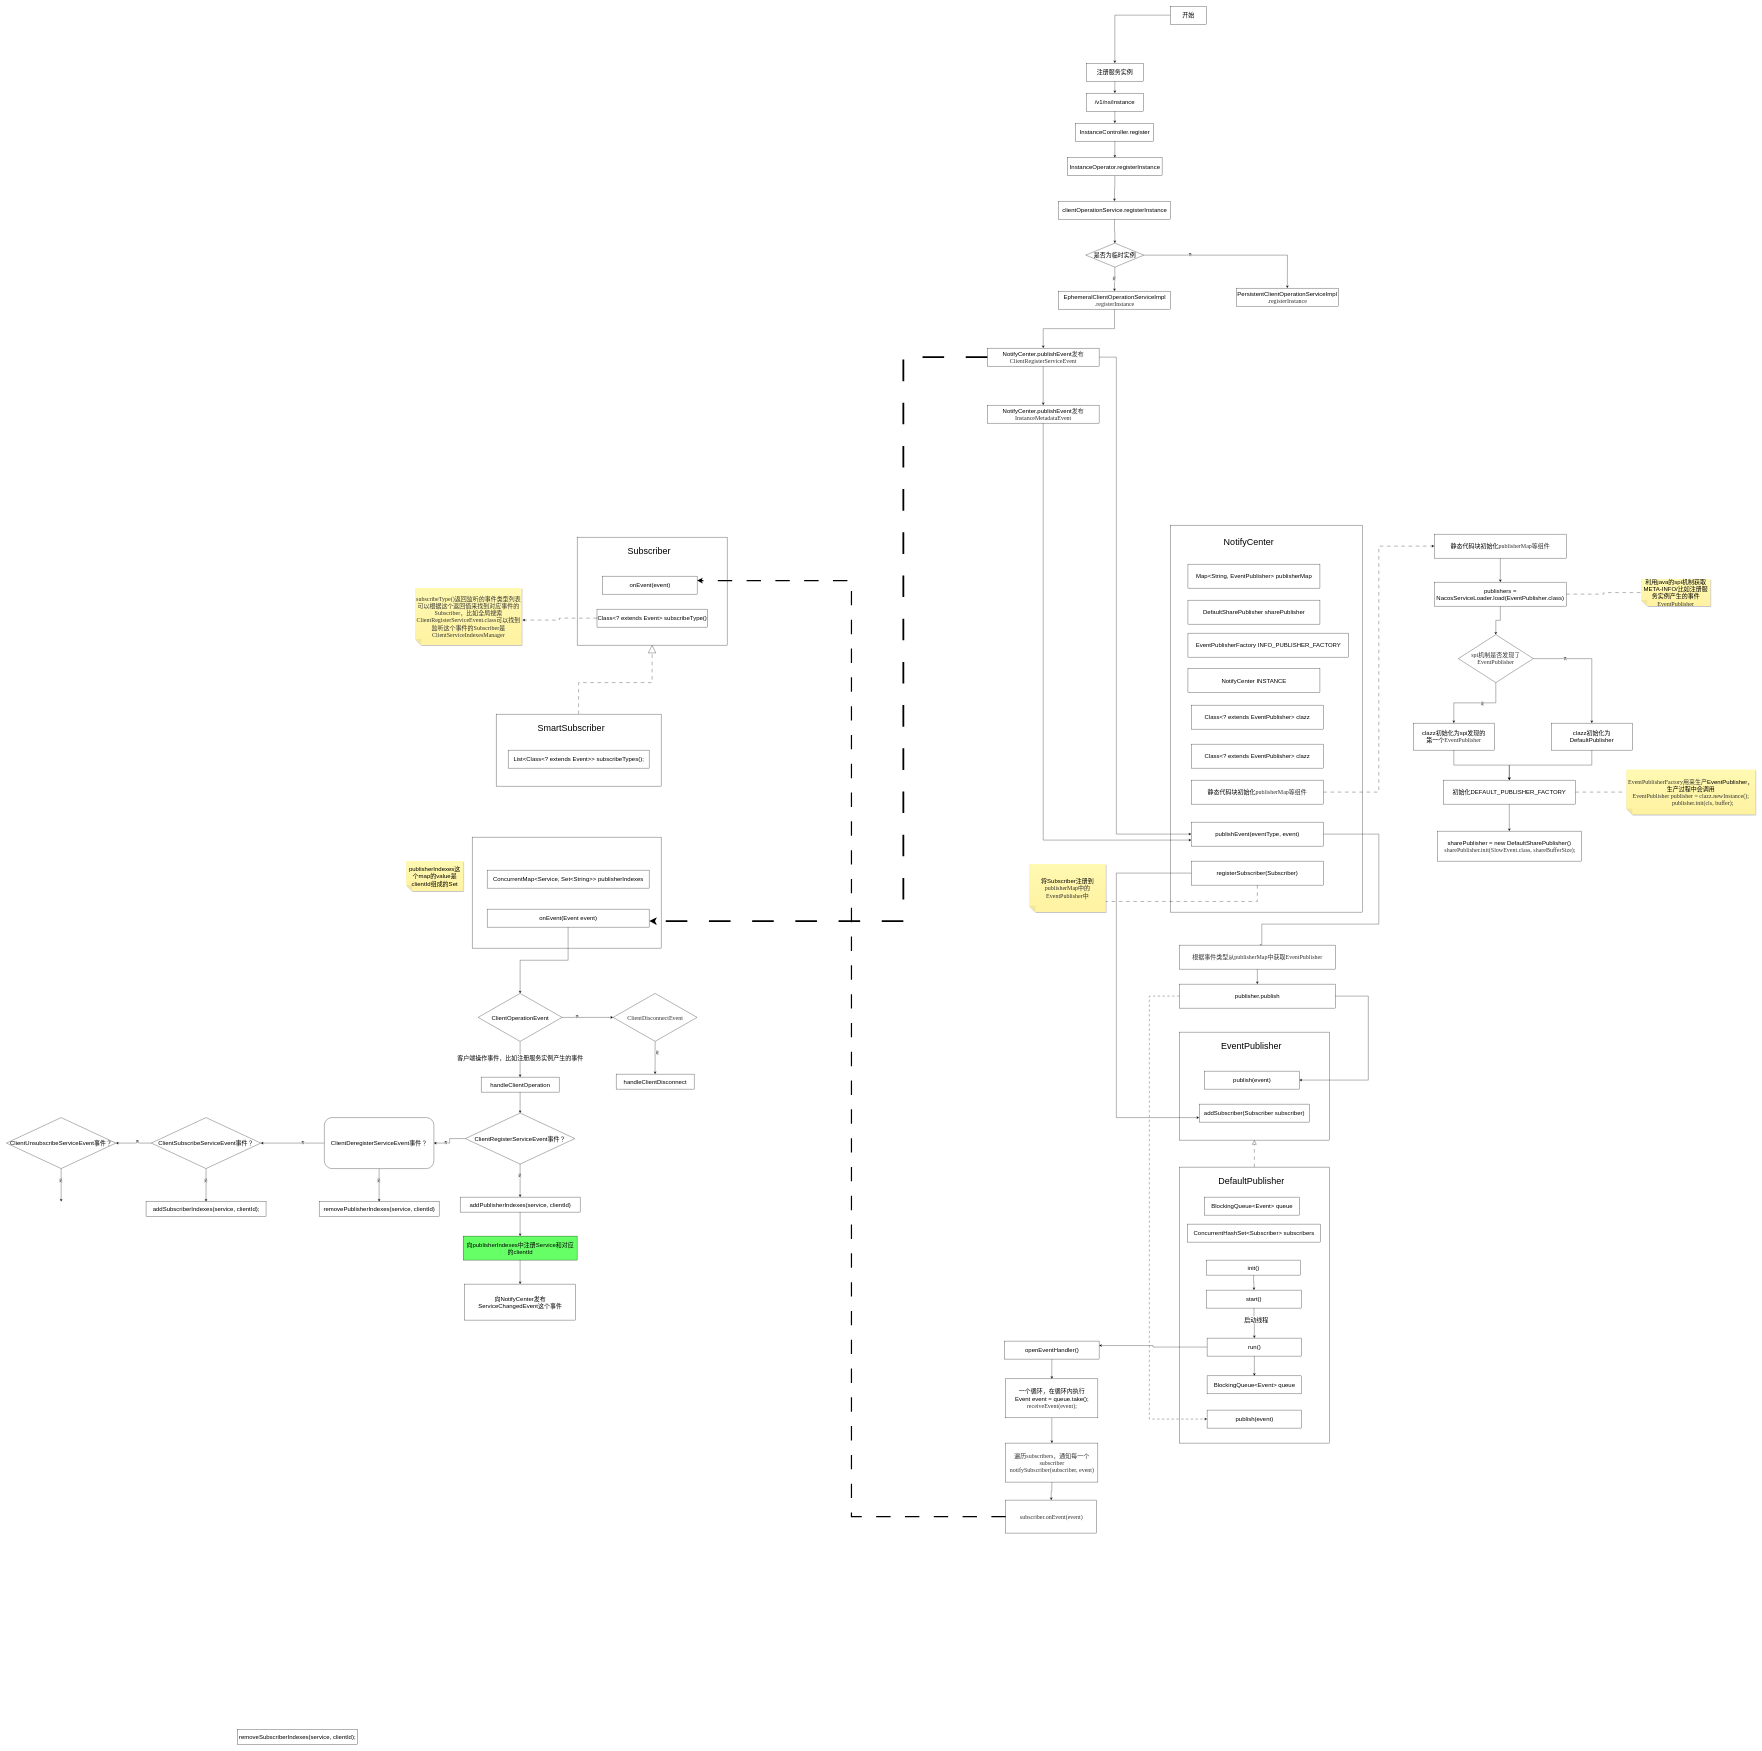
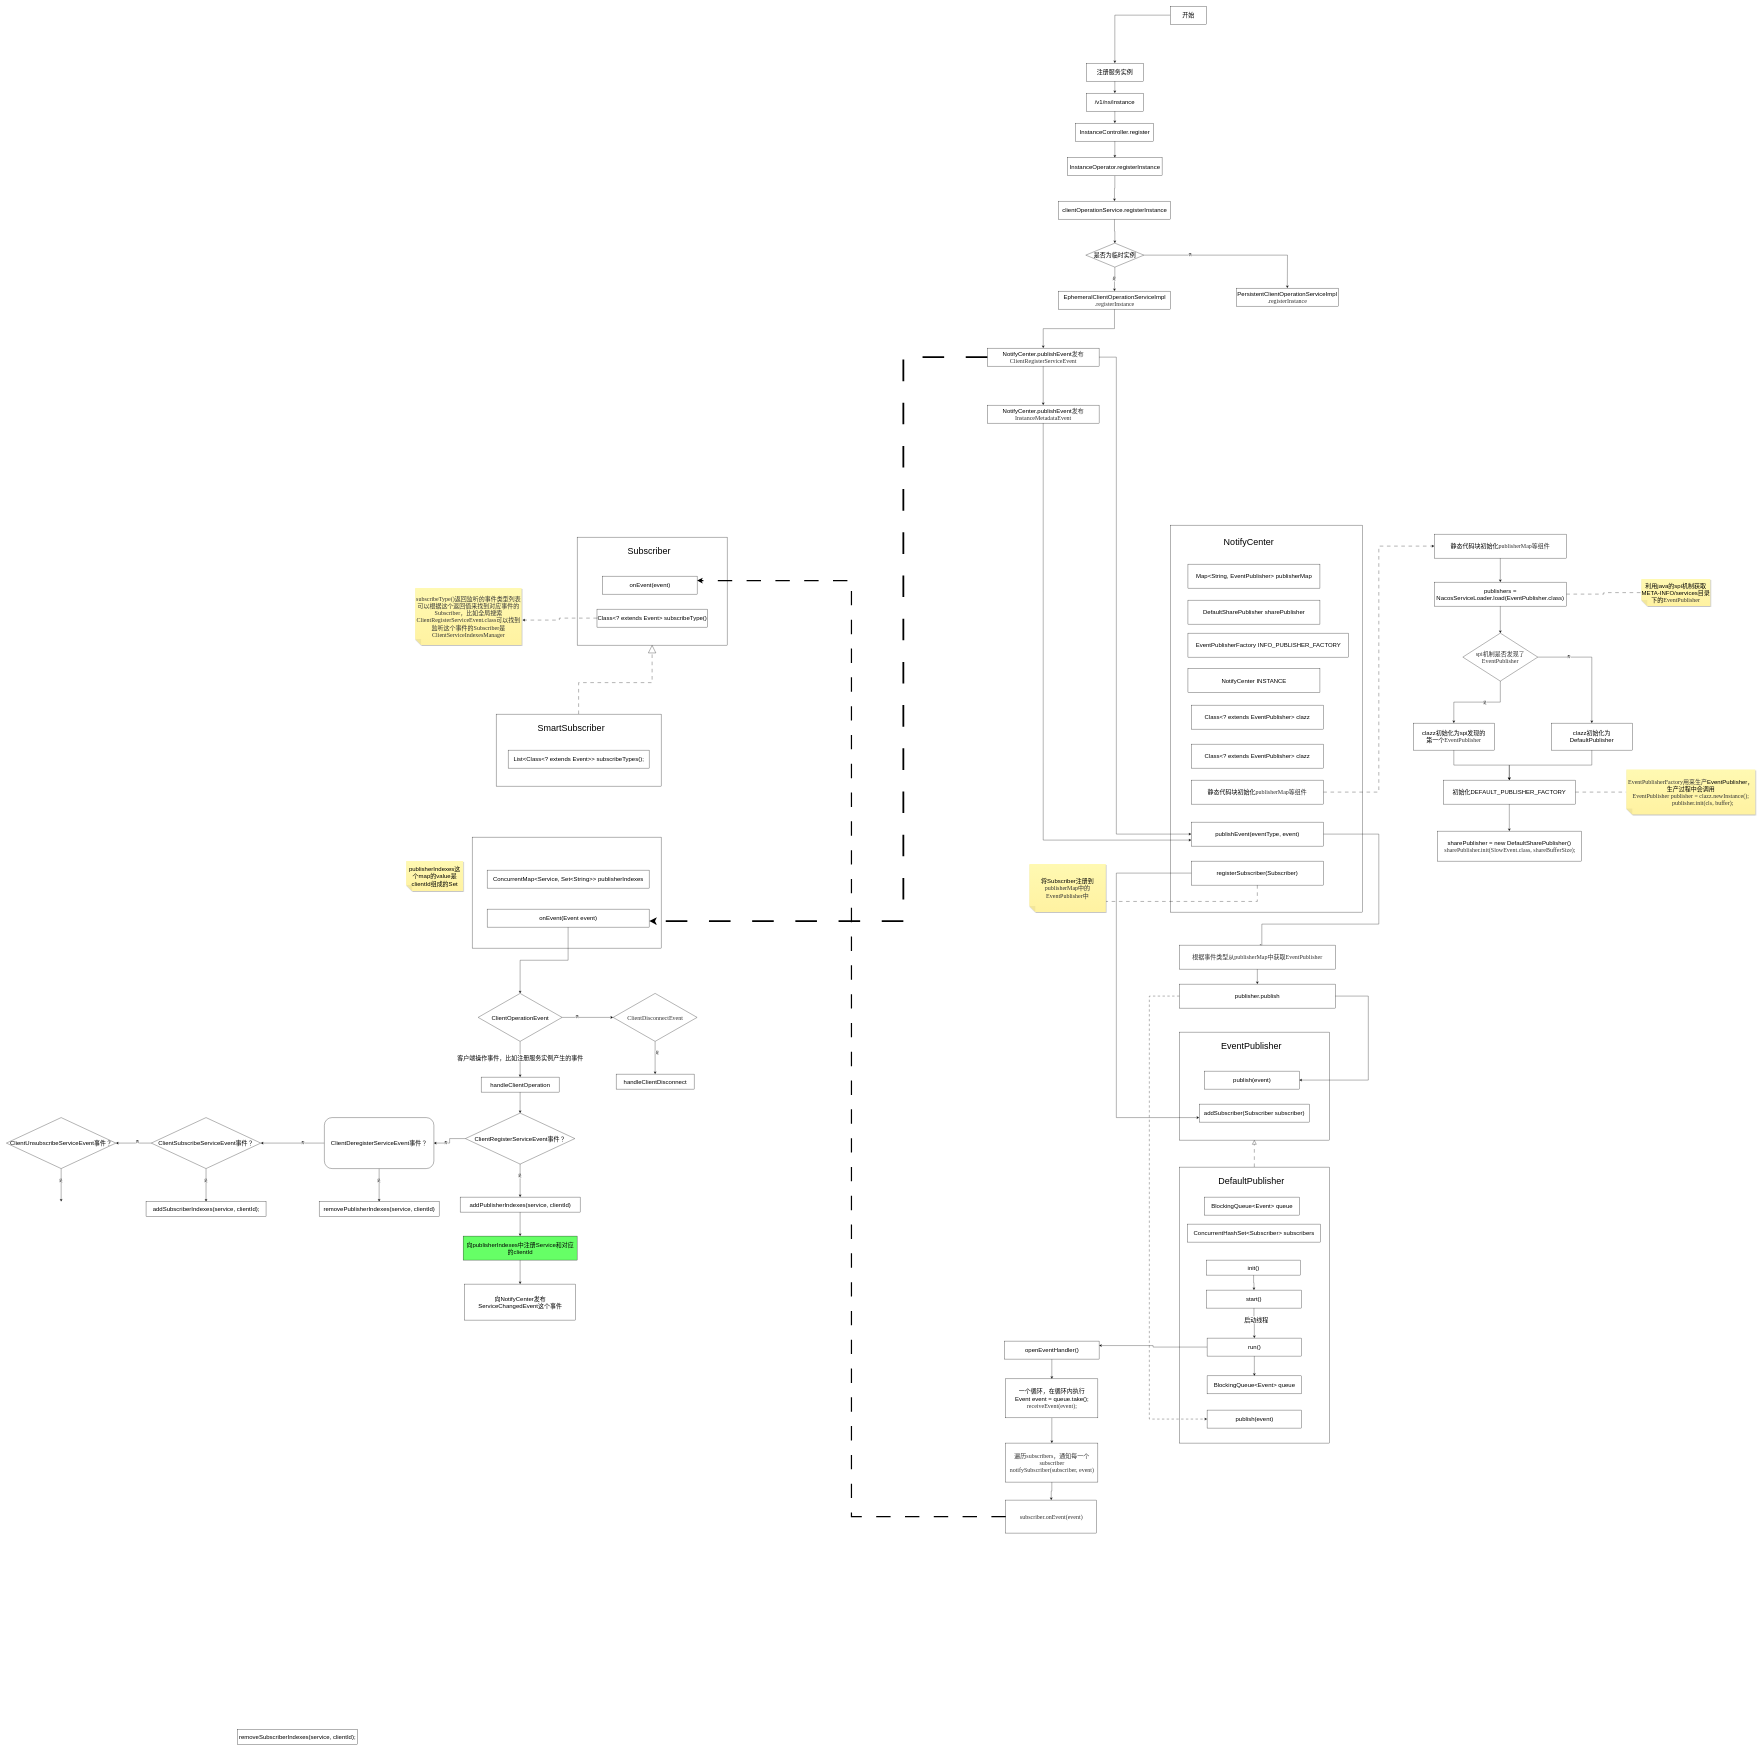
node "利用java的spi机制获取META-INFO/比如注册服务实例产生的事件EventPublisher": label "利用java的spi机制获取META-INFO/比如注册服务实例产生的事件EventPublisher" -> "利用java的spi机制获取META-INFO/services目录下的EventPublisher"
node "spi机制是否发现了EventPublisher": moved (1496, 659) -> (1500, 657)
